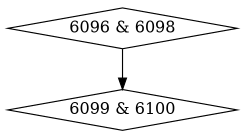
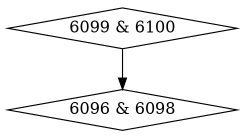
edge "6096 & 6098" -> "6099 & 6100": reversed
